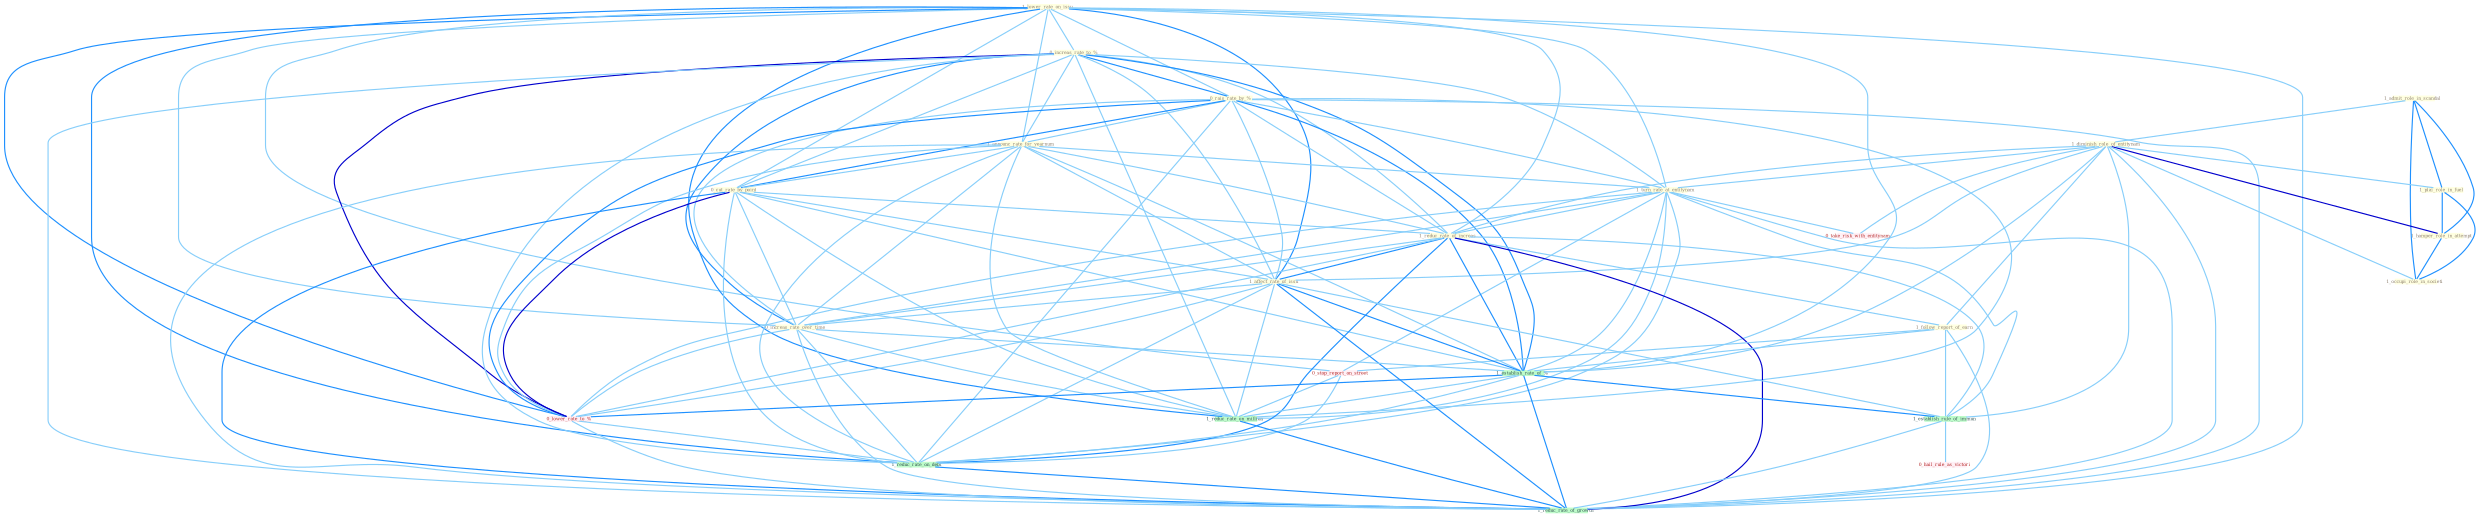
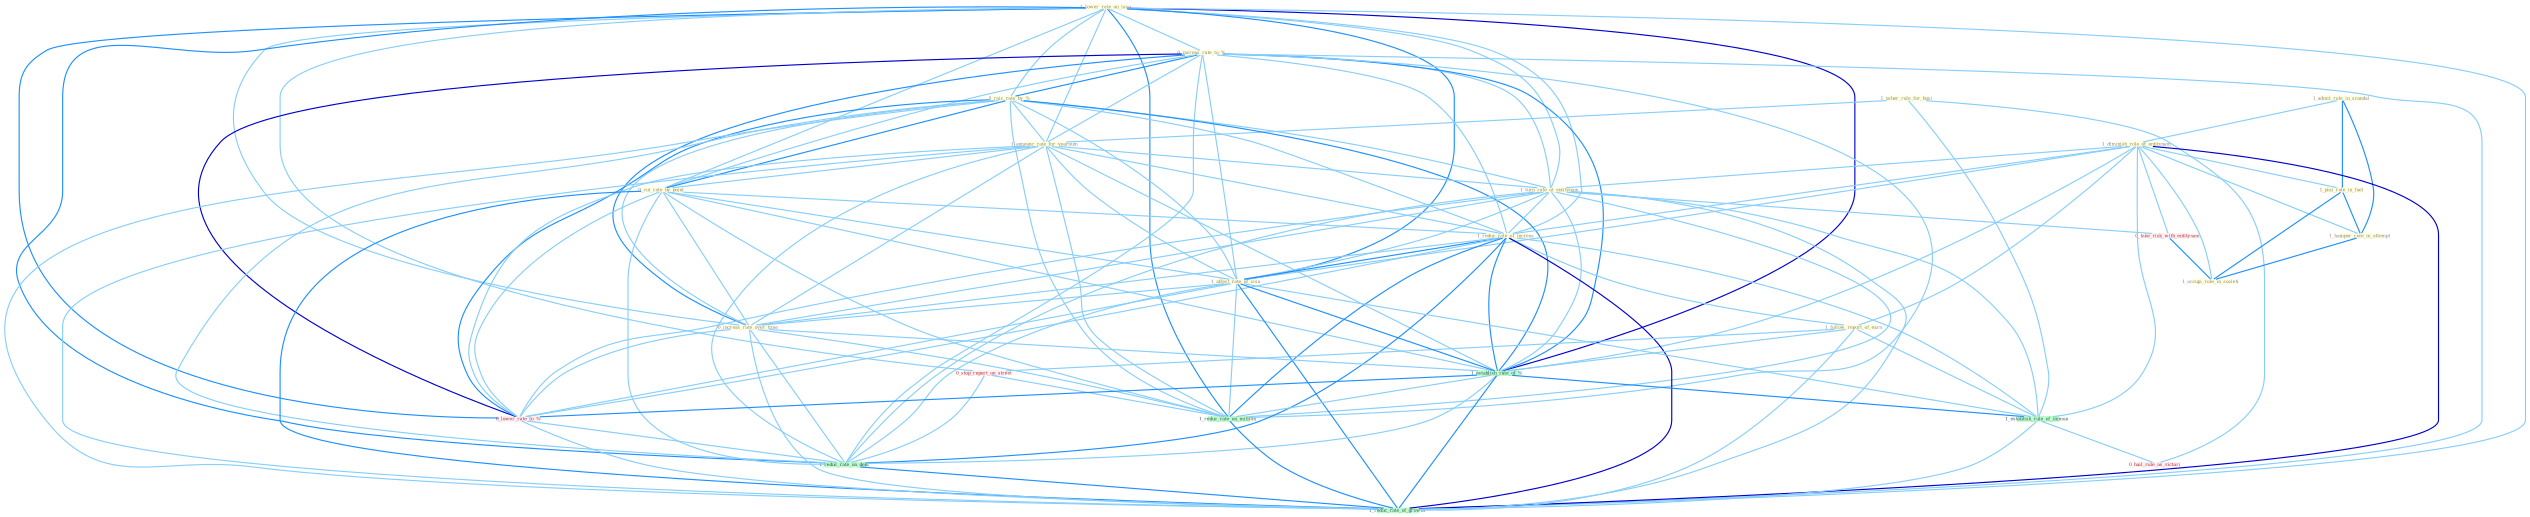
edge "1_lower_rate_on_issu" -- "1_establish_rate_of_%": color #87cefa -> #0000cd
node "1_usher_rule_for_busi": added
edge "1_diminish_role_of_entitynam" -- "1_hamper_role_in_attempt": color #0000cd -> #87cefa
edge "1_admit_role_in_scandal" -- "1_occupi_role_in_societi": now "0_take_risk_with_entitynam" -- "1_occupi_role_in_societi"
edge "0_cut_rate_by_point" -- "0_lower_rate_to_%": color #0000cd -> #87cefa
edge "1_turn_rate_at_entitynam" -- "0_stop_report_on_street": now "1_turn_rate_at_entitynam" -- "1_affect_rate_of_issu"
edge "1_reduc_rate_of_increas" -- "1_reduc_rate_on_million": added
edge "1_diminish_role_of_entitynam" -- "1_reduc_rate_of_growth": color #87cefa -> #0000cd
